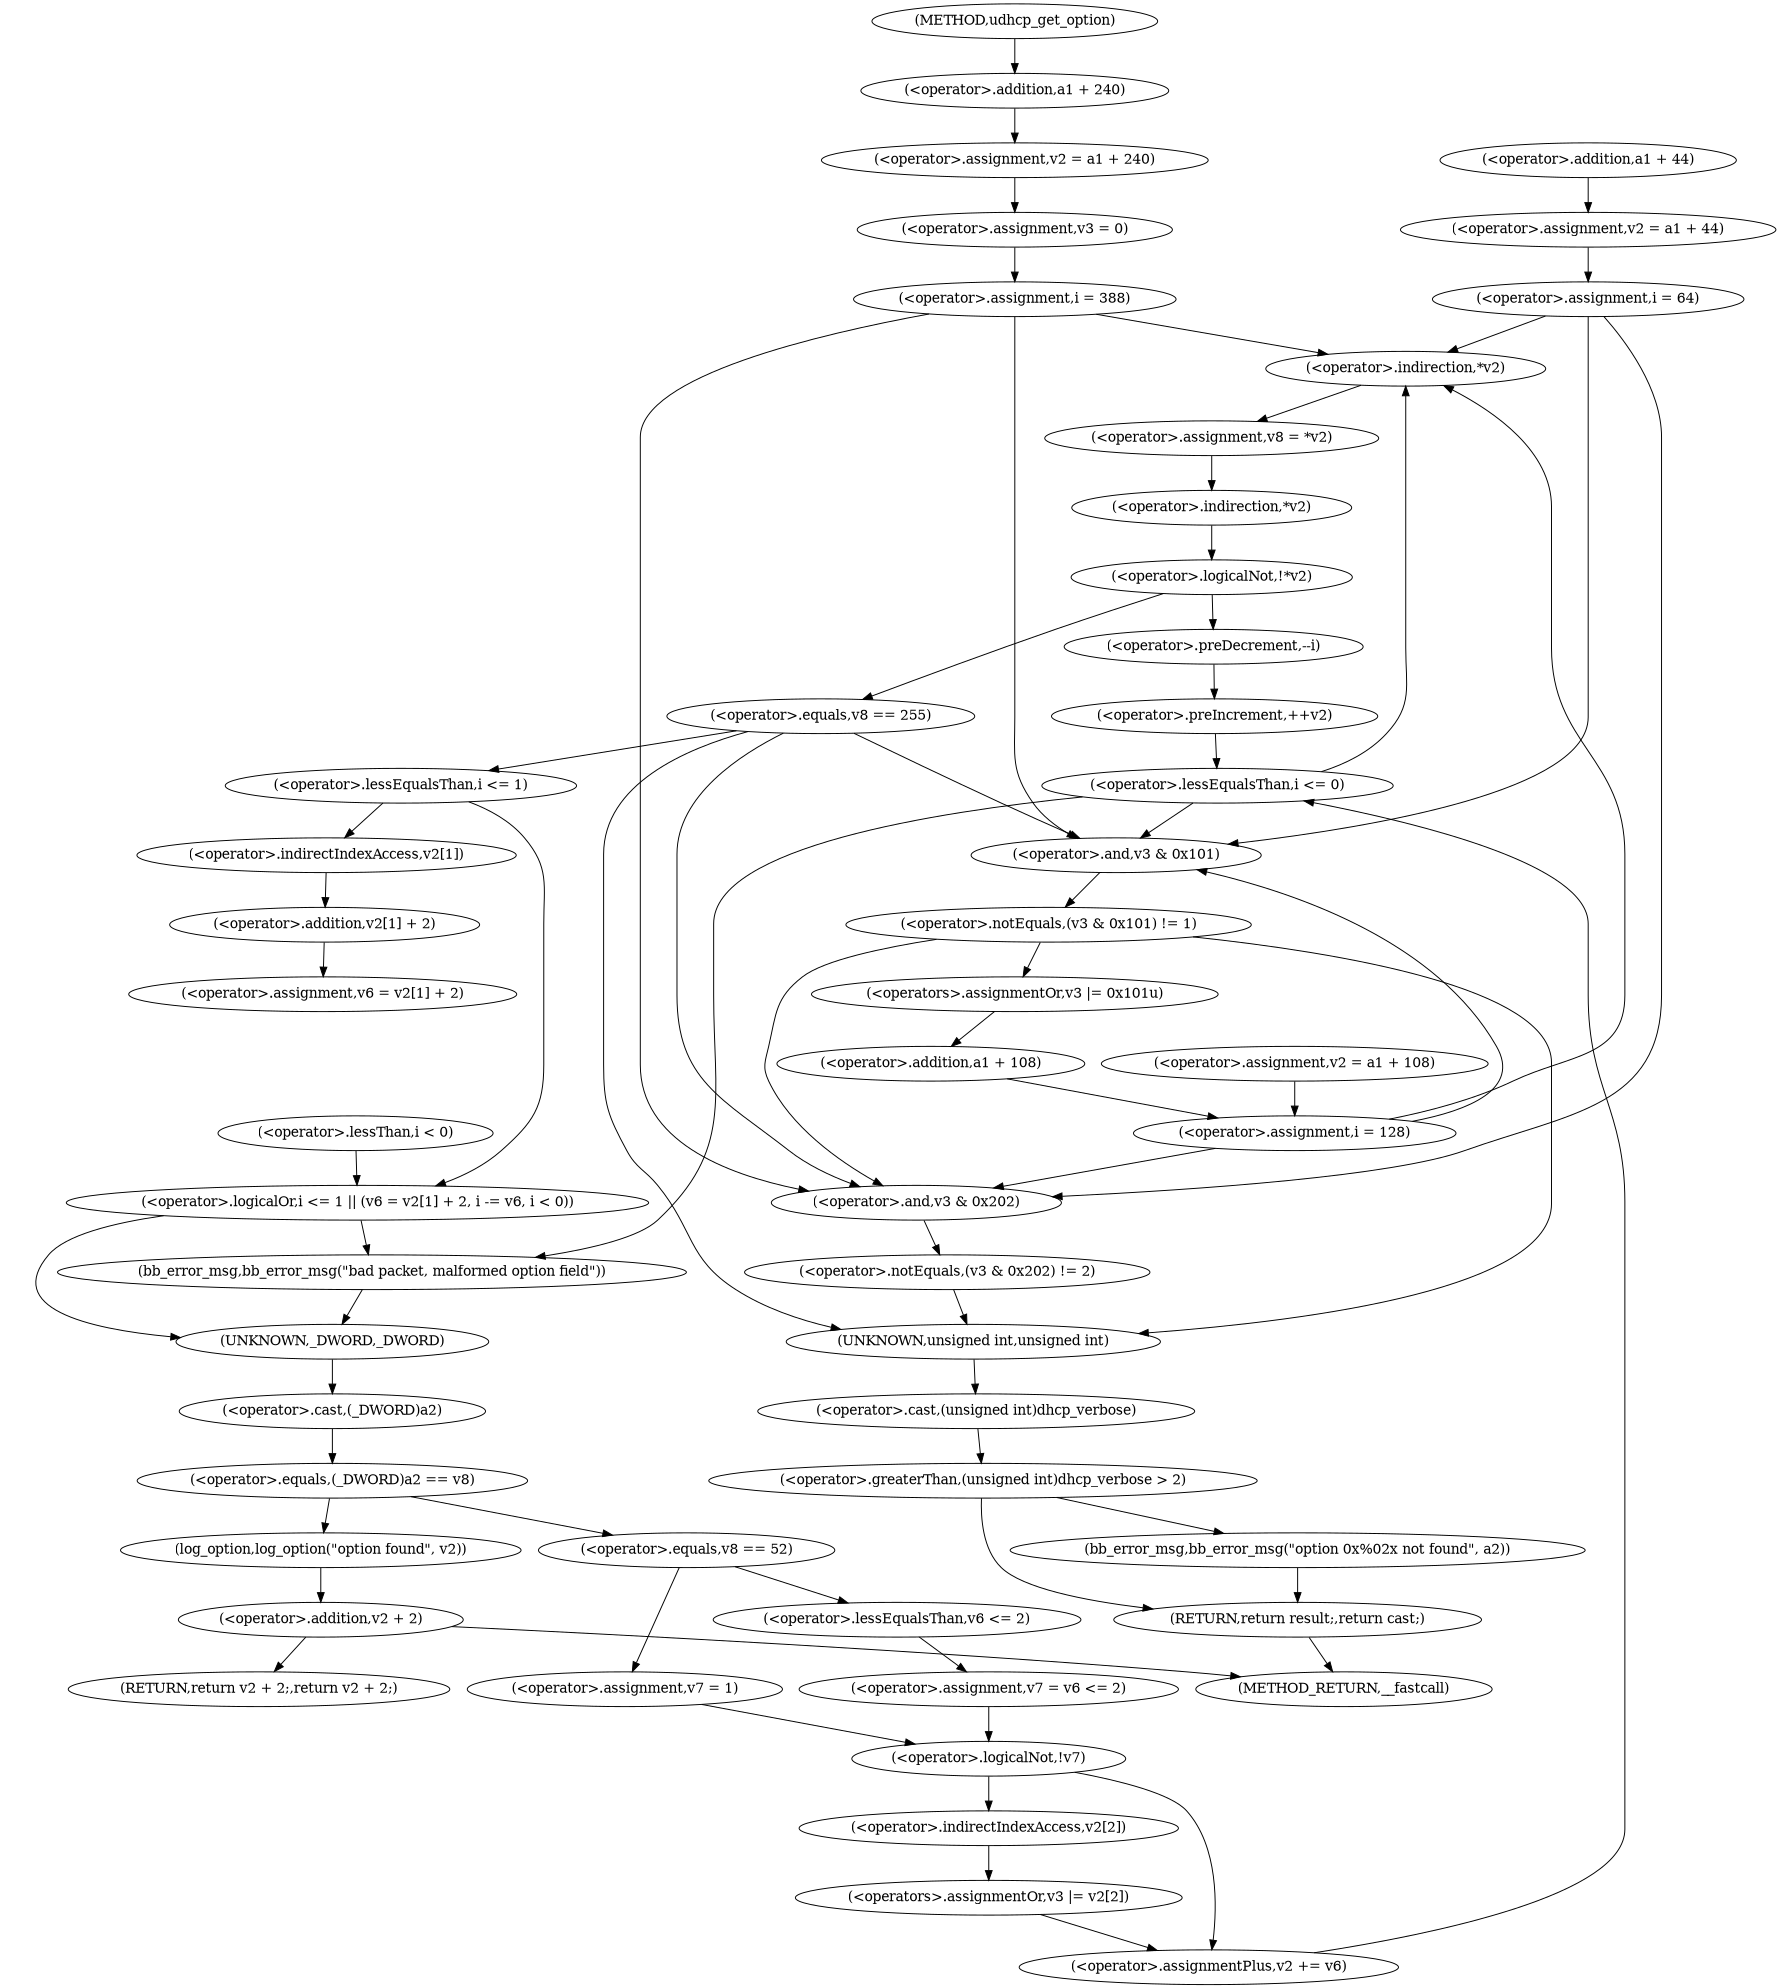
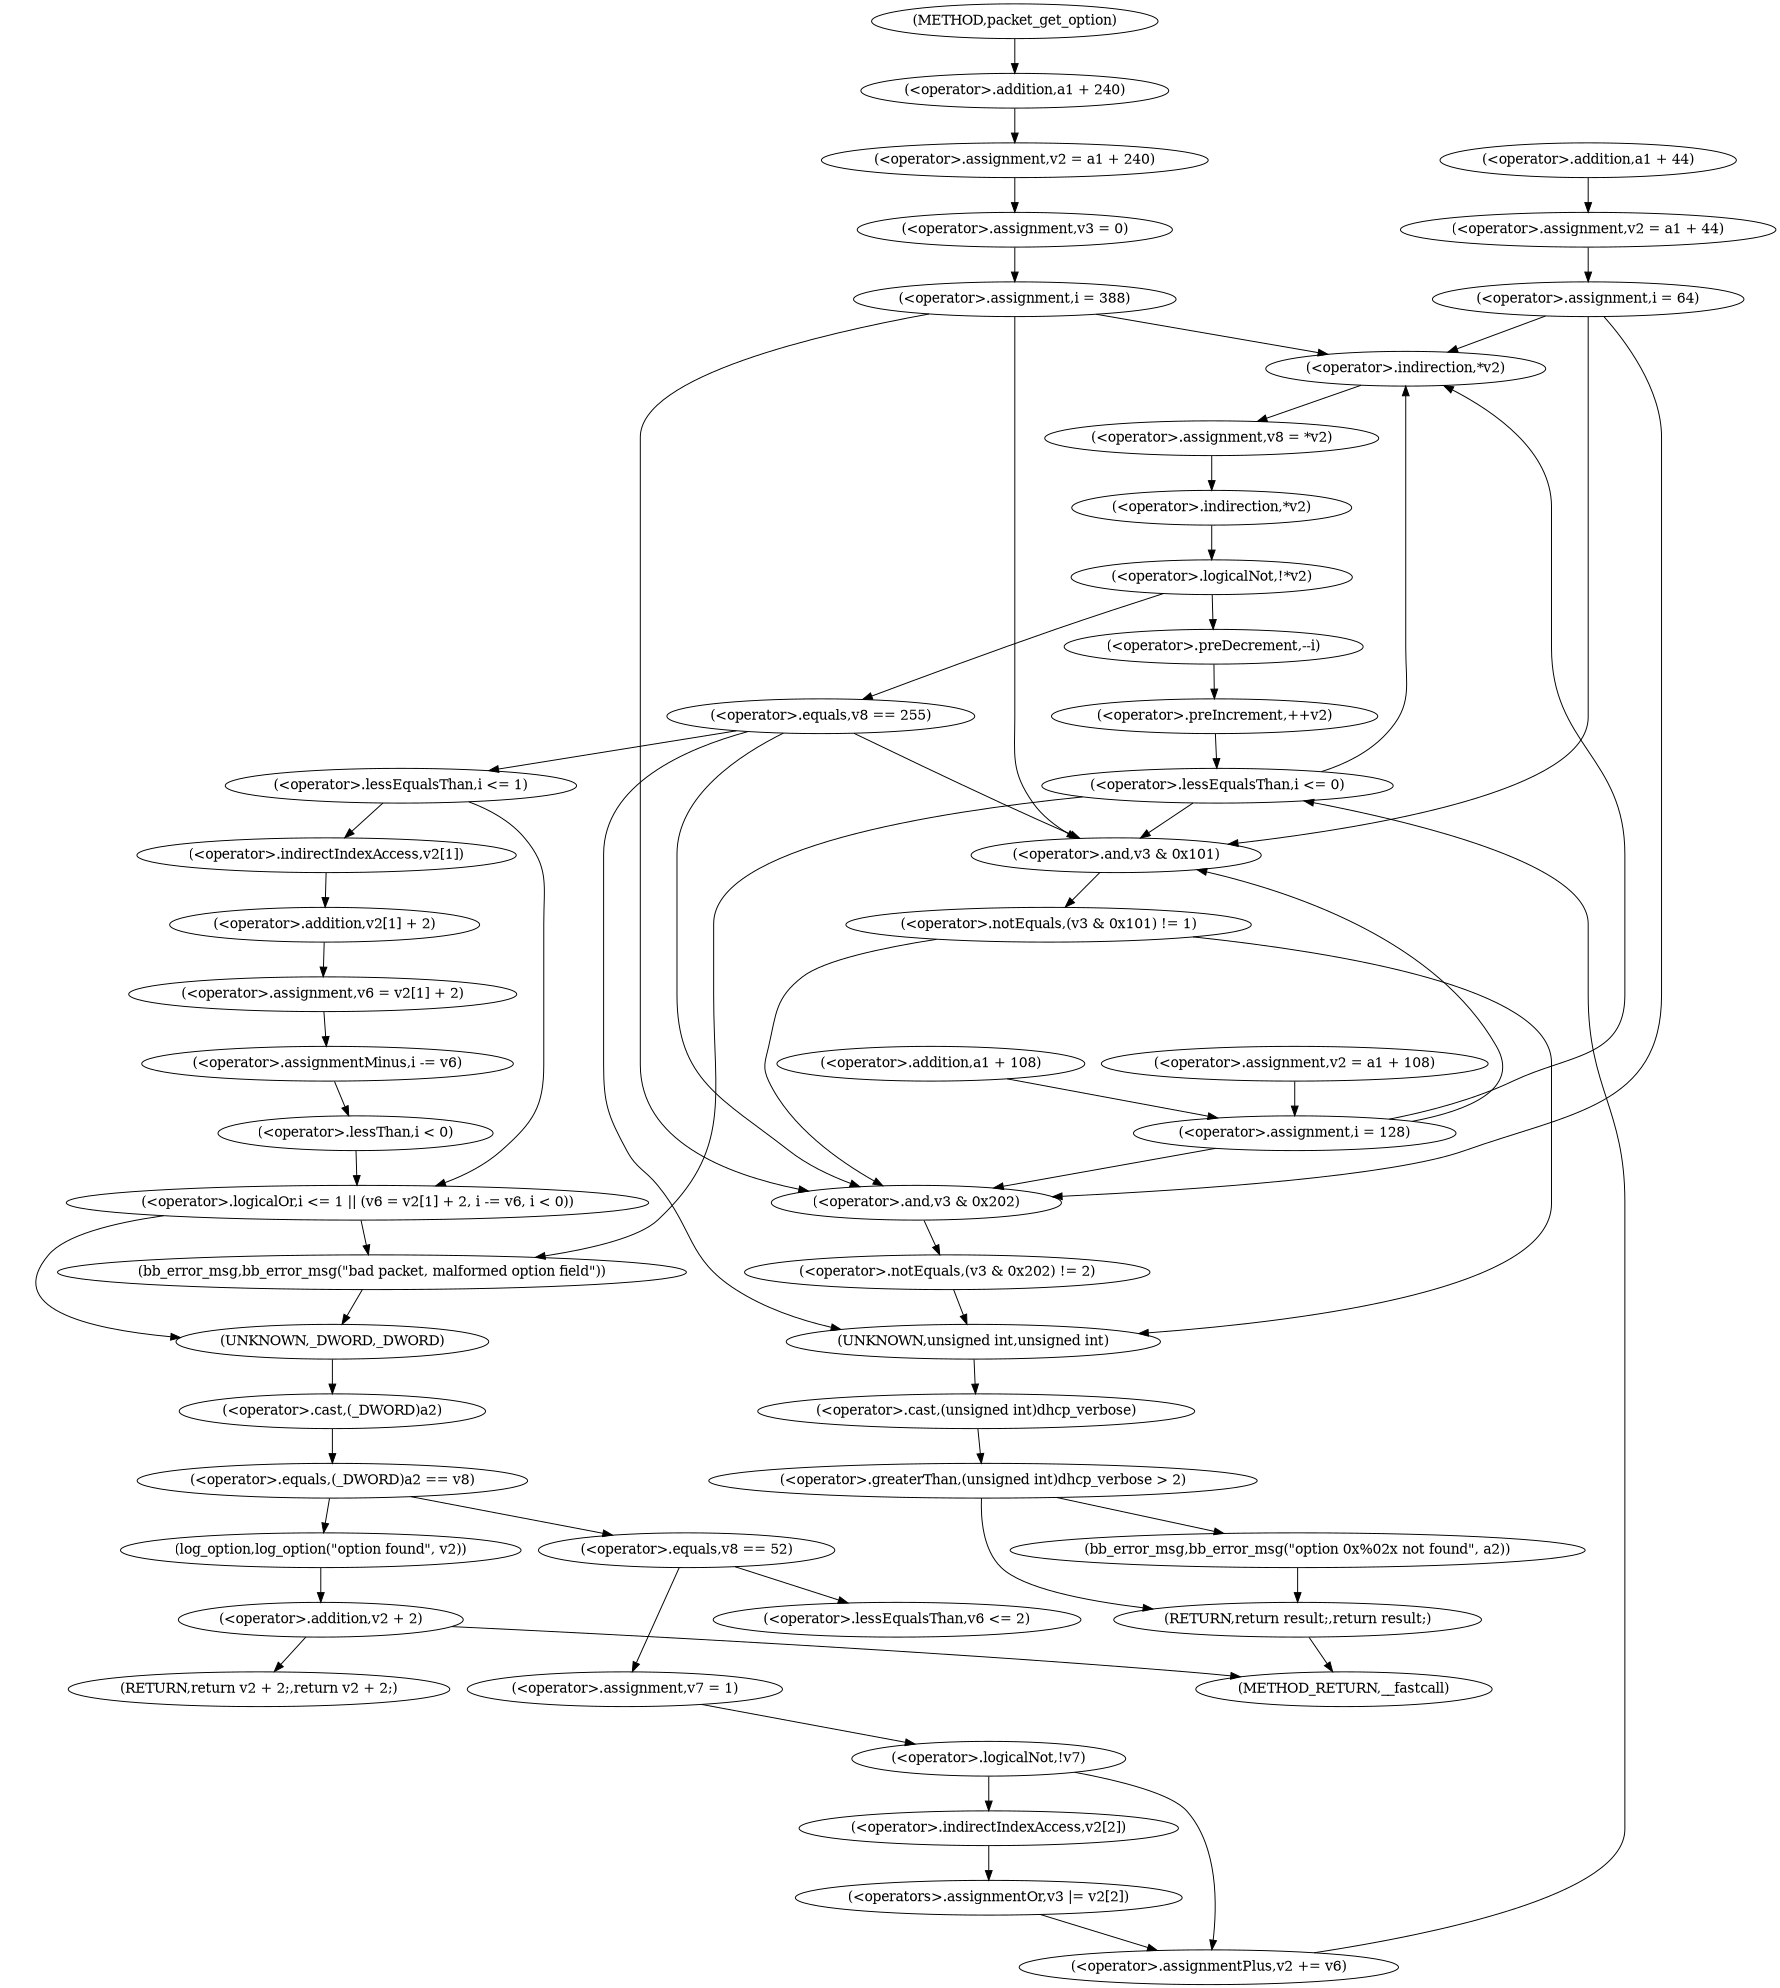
node "(METHOD,udhcp_get_option)": label "(METHOD,udhcp_get_option)" -> "(METHOD,packet_get_option)"
node "(<operators>.assignmentOr,v3 |= 0x101u)": removed
node "(<operator>.assignmentMinus,i -= v6)": added
node "(RETURN,return result;,return cast;)": label "(RETURN,return result;,return cast;)" -> "(RETURN,return result;,return result;)"
node "(<operator>.assignment,v7 = v6 <= 2)": removed
